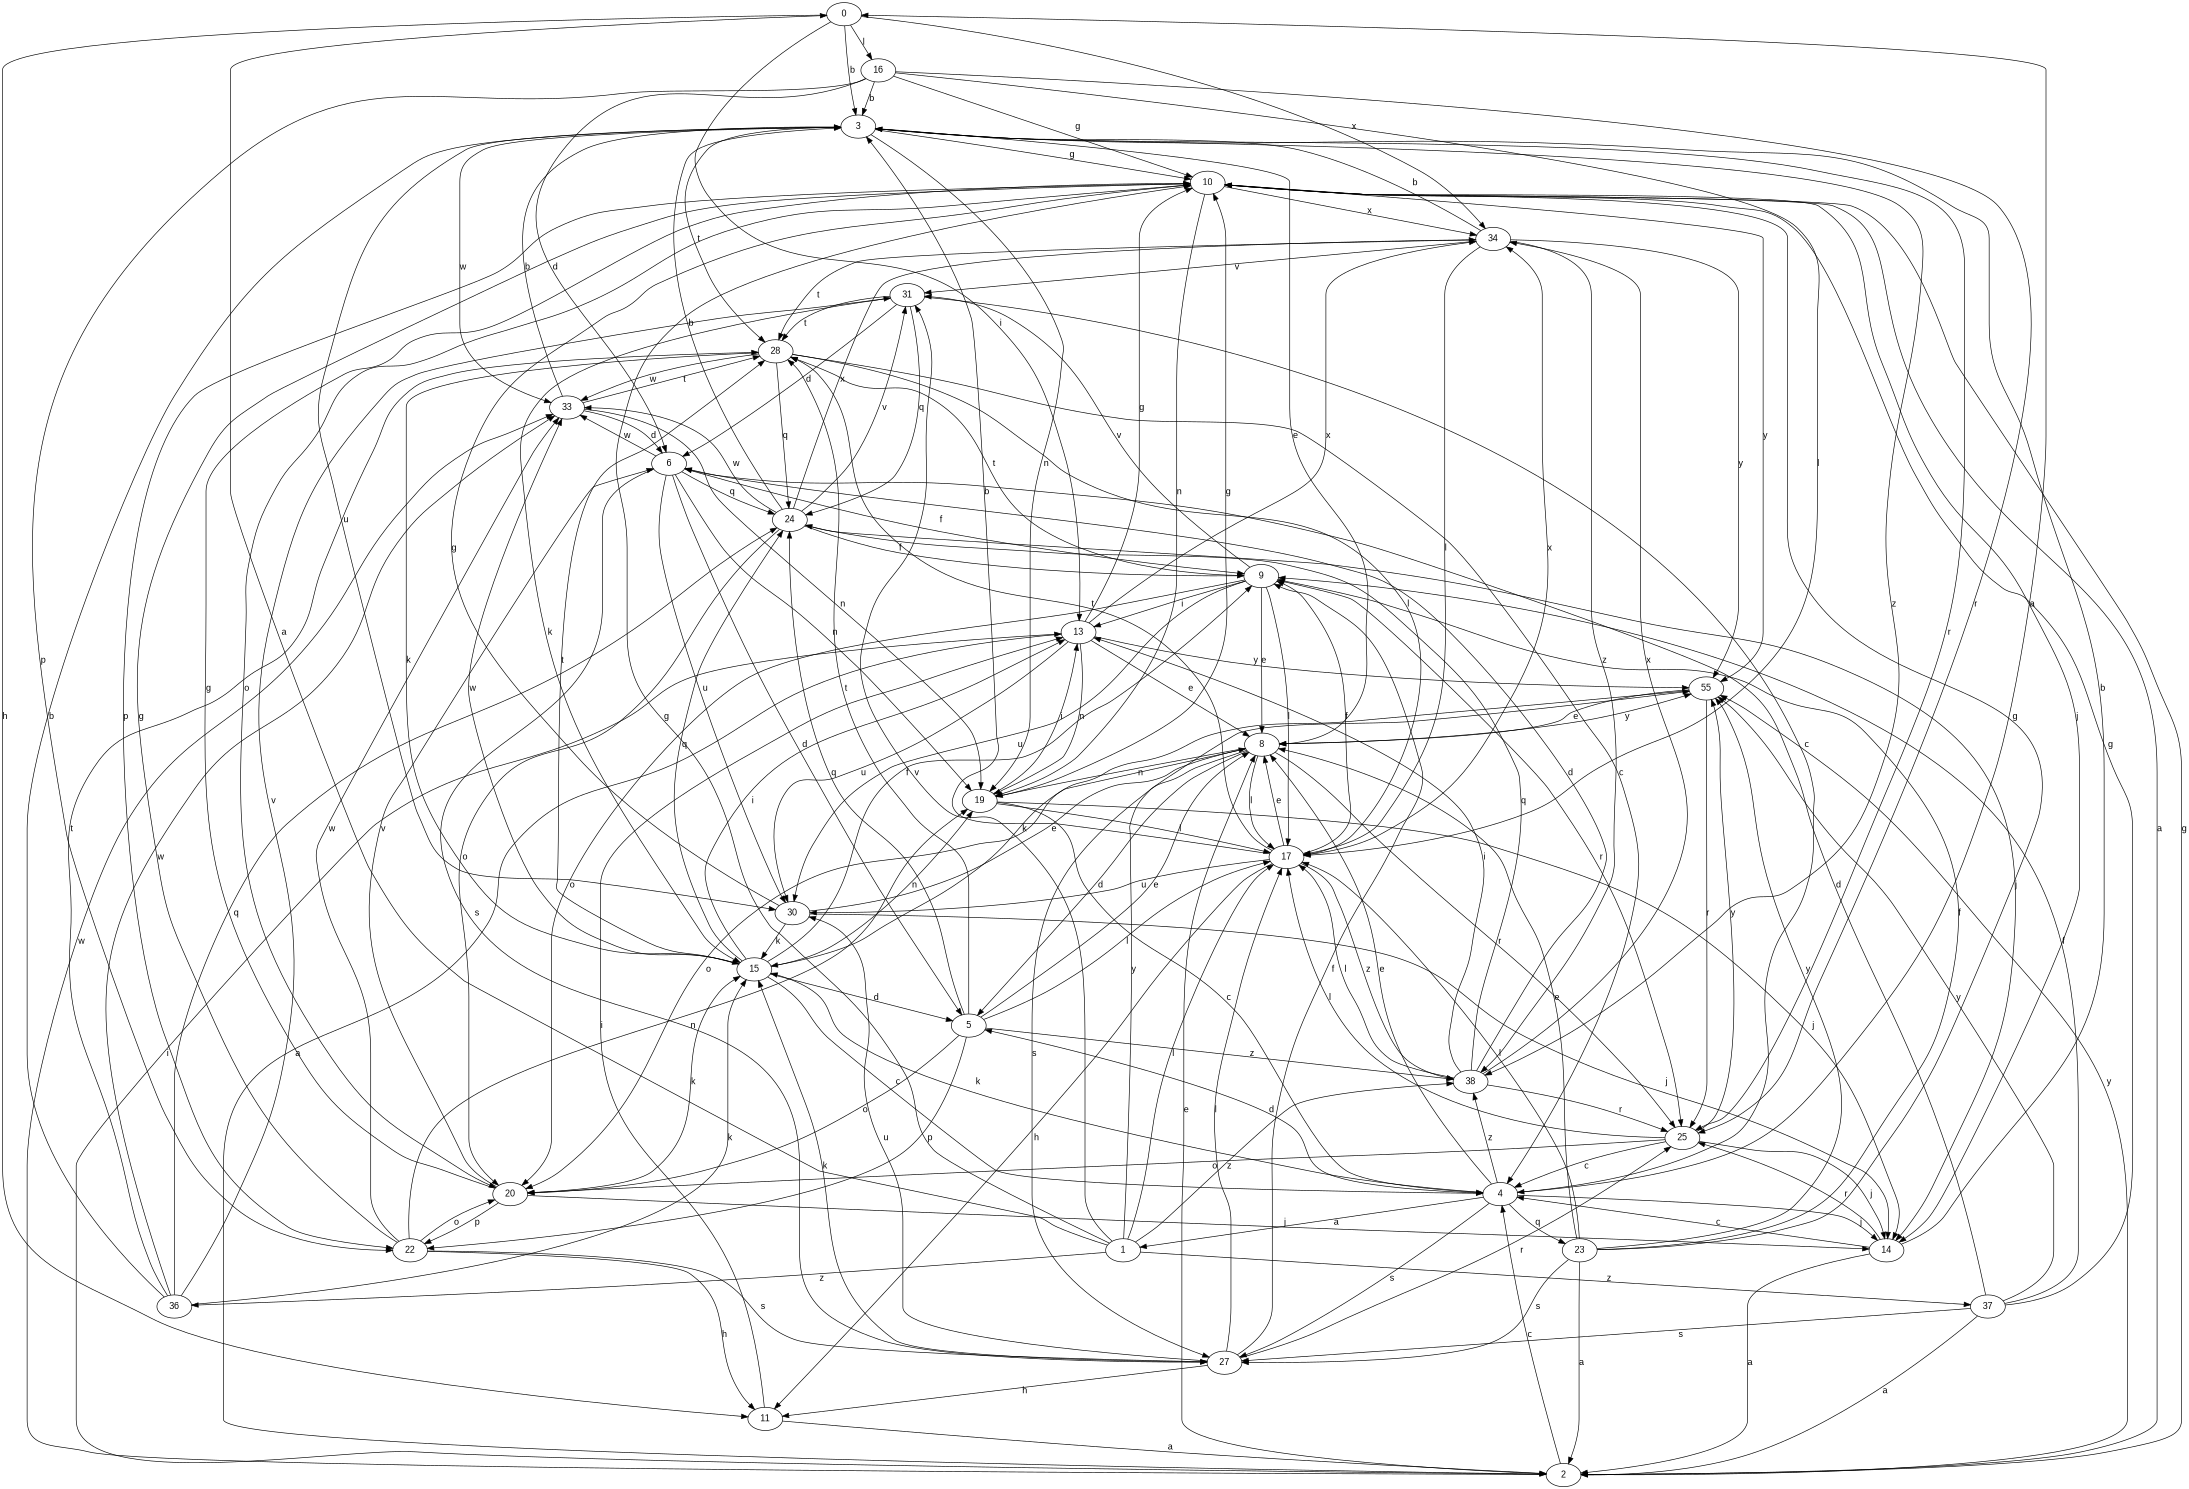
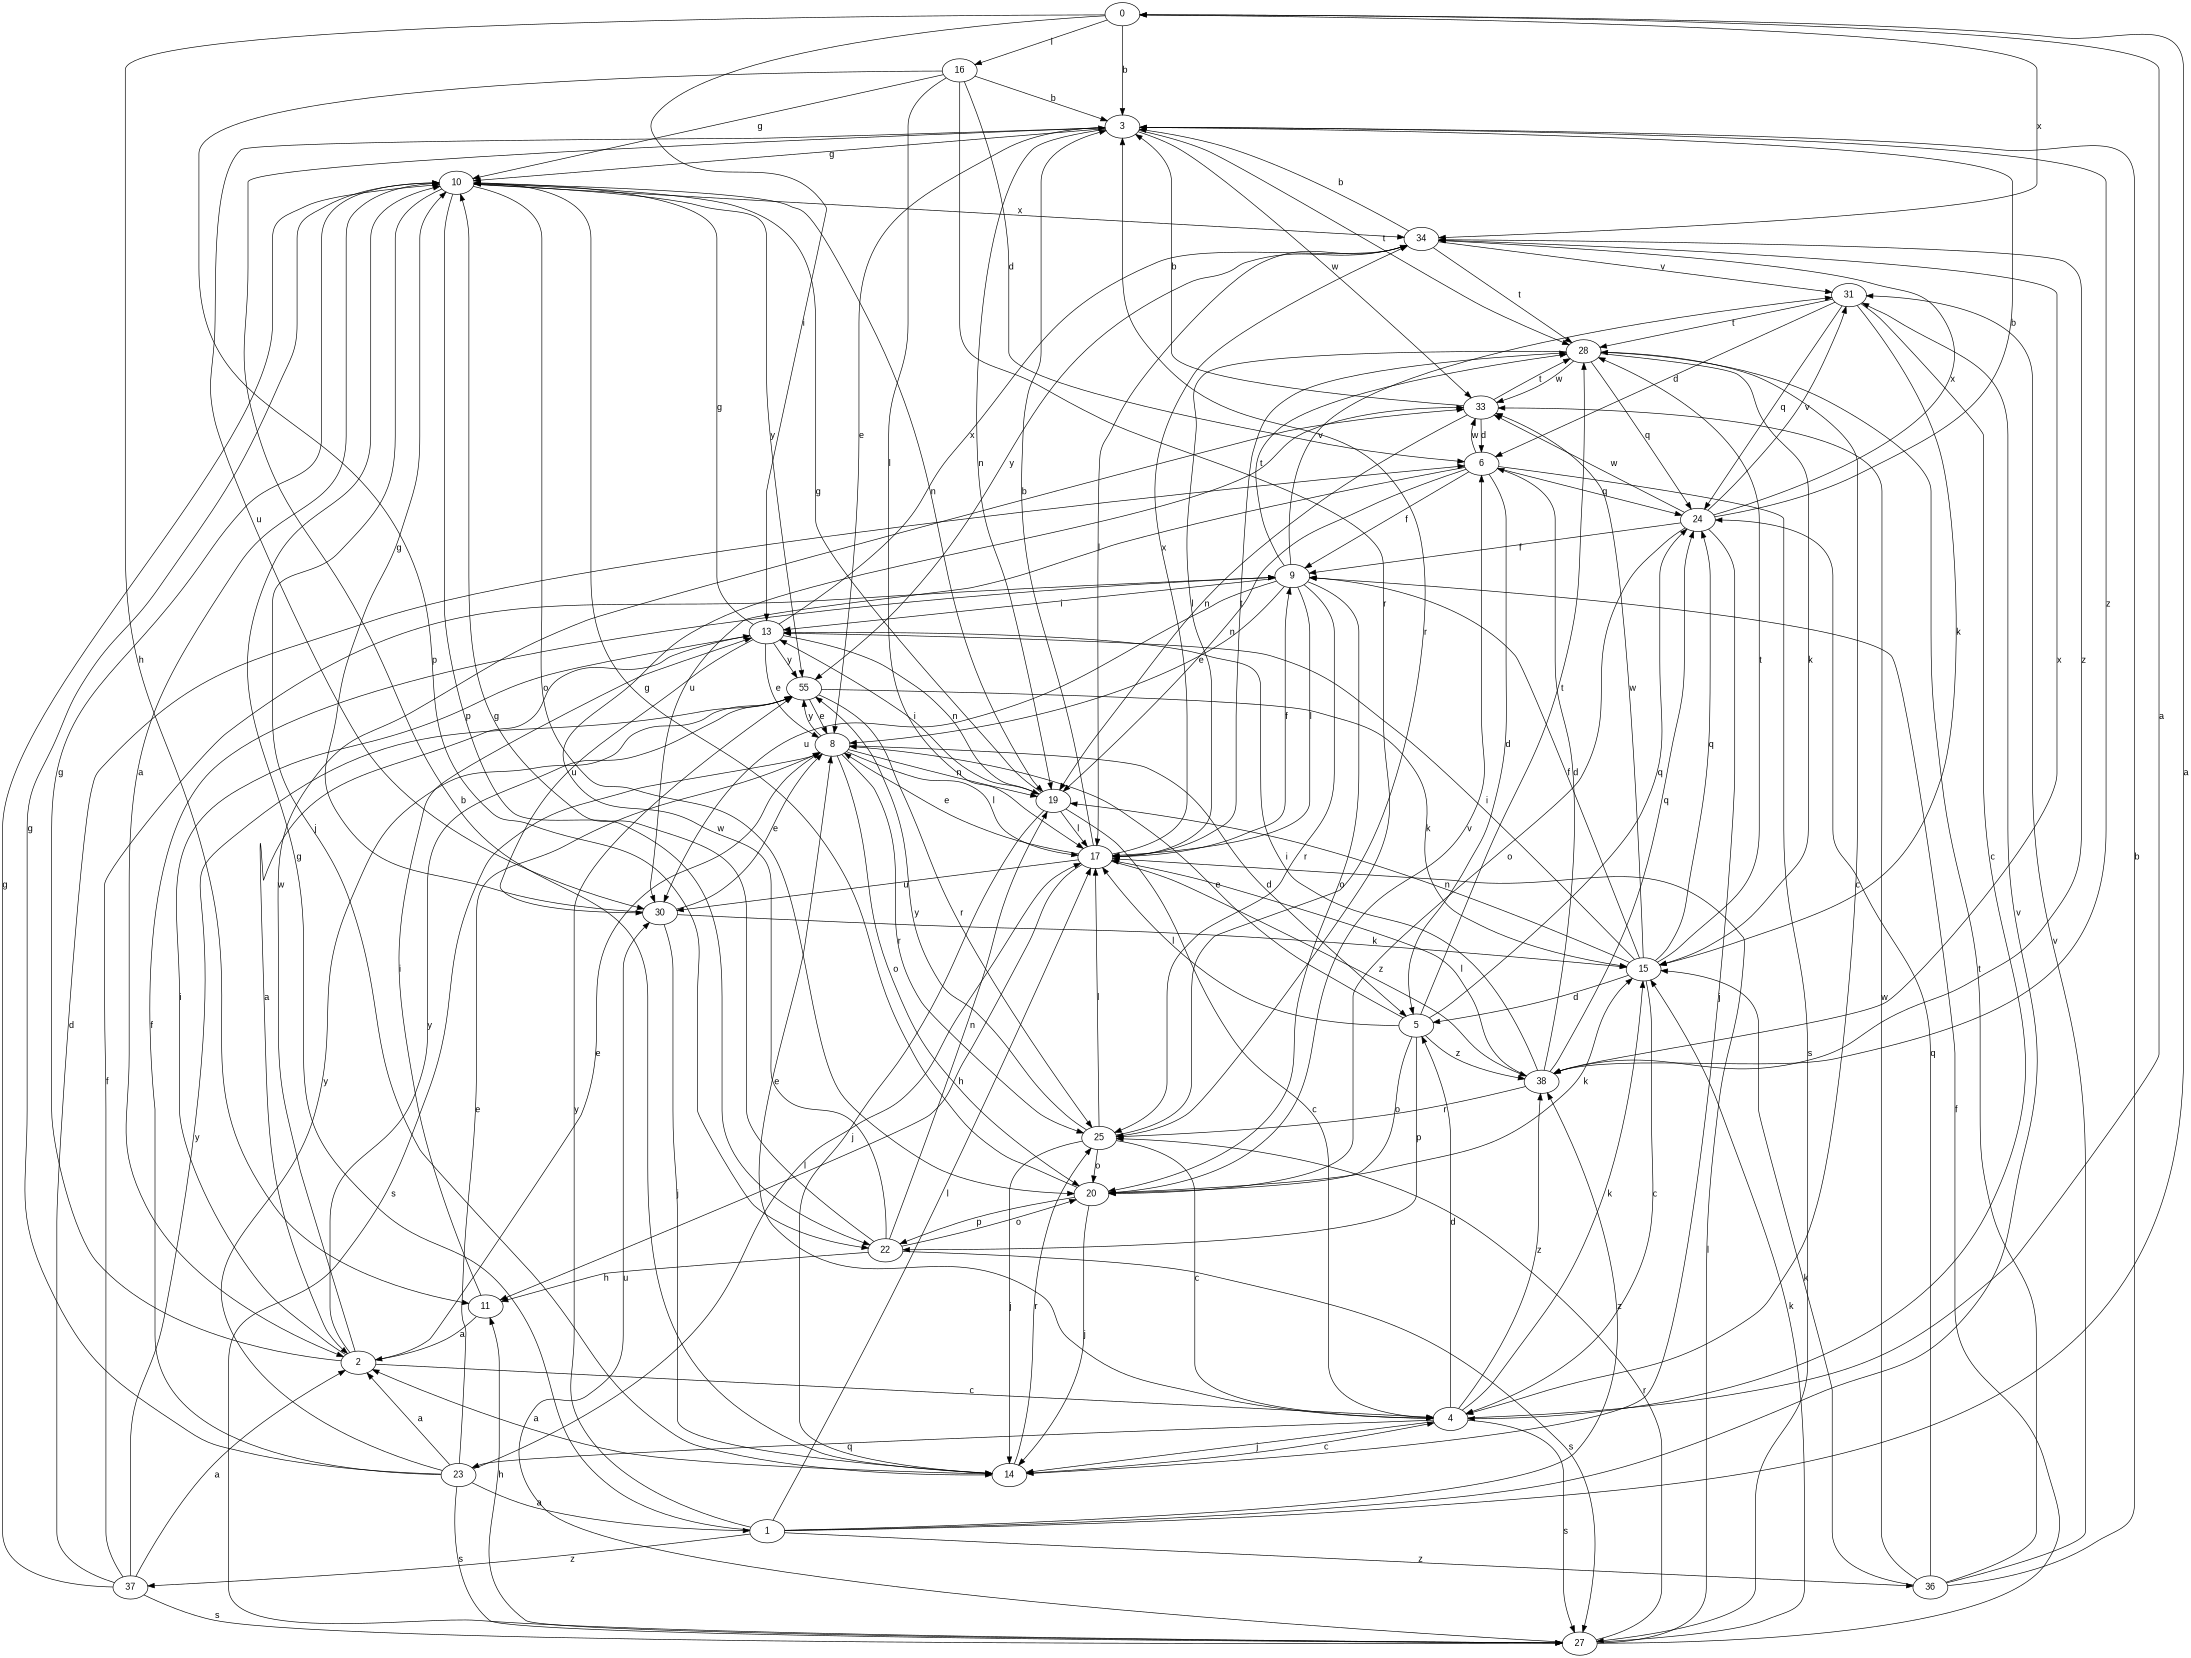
edge "3" -> "25": reversed
edge "4" -> "1": now "23" -> "1"
